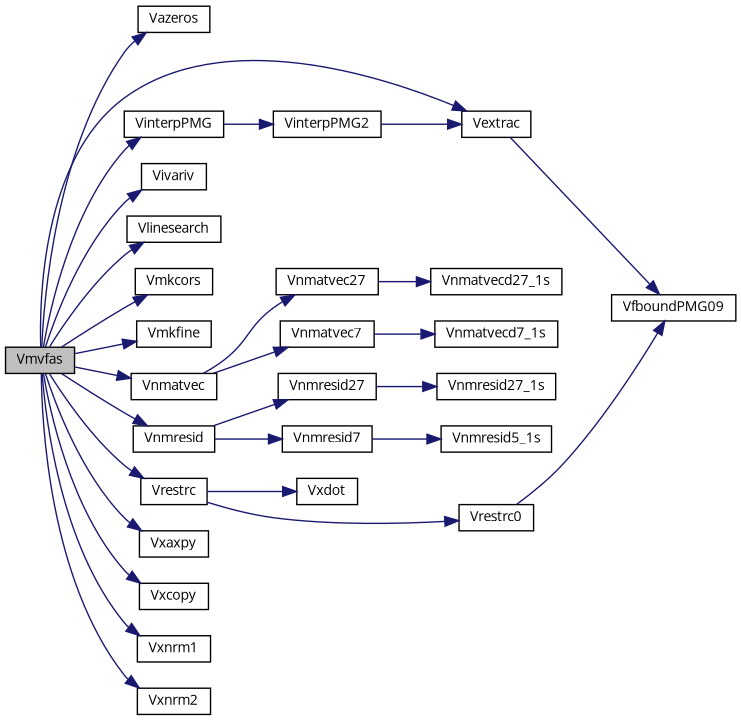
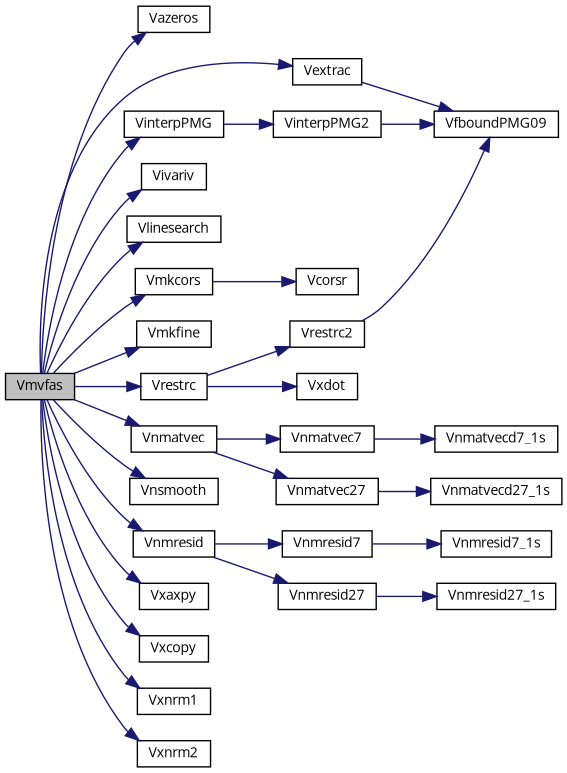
edge "VinterpPMG2" -> "Vextrac": now "VinterpPMG2" -> "VfboundPMG09"
node "Vcorsr": added
node "Vnmresid5_1s": label "Vnmresid5_1s" -> "Vnmresid7_1s"
node "Vnsmooth": added
node "Vrestrc0": label "Vrestrc0" -> "Vrestrc2"
